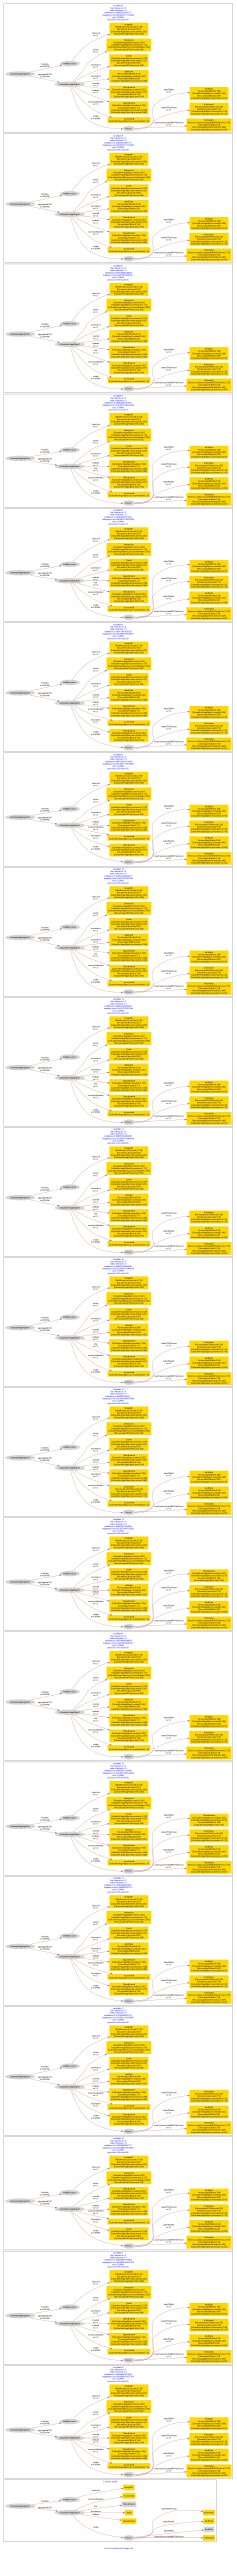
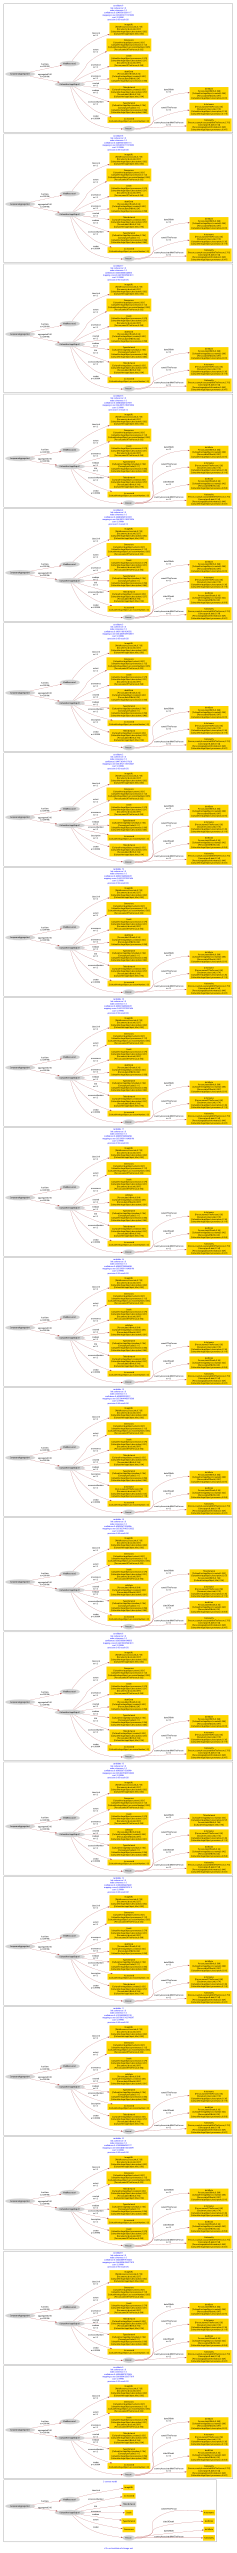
node "Dimensions": added
node "birthDate": fillcolor lightgray -> gold
